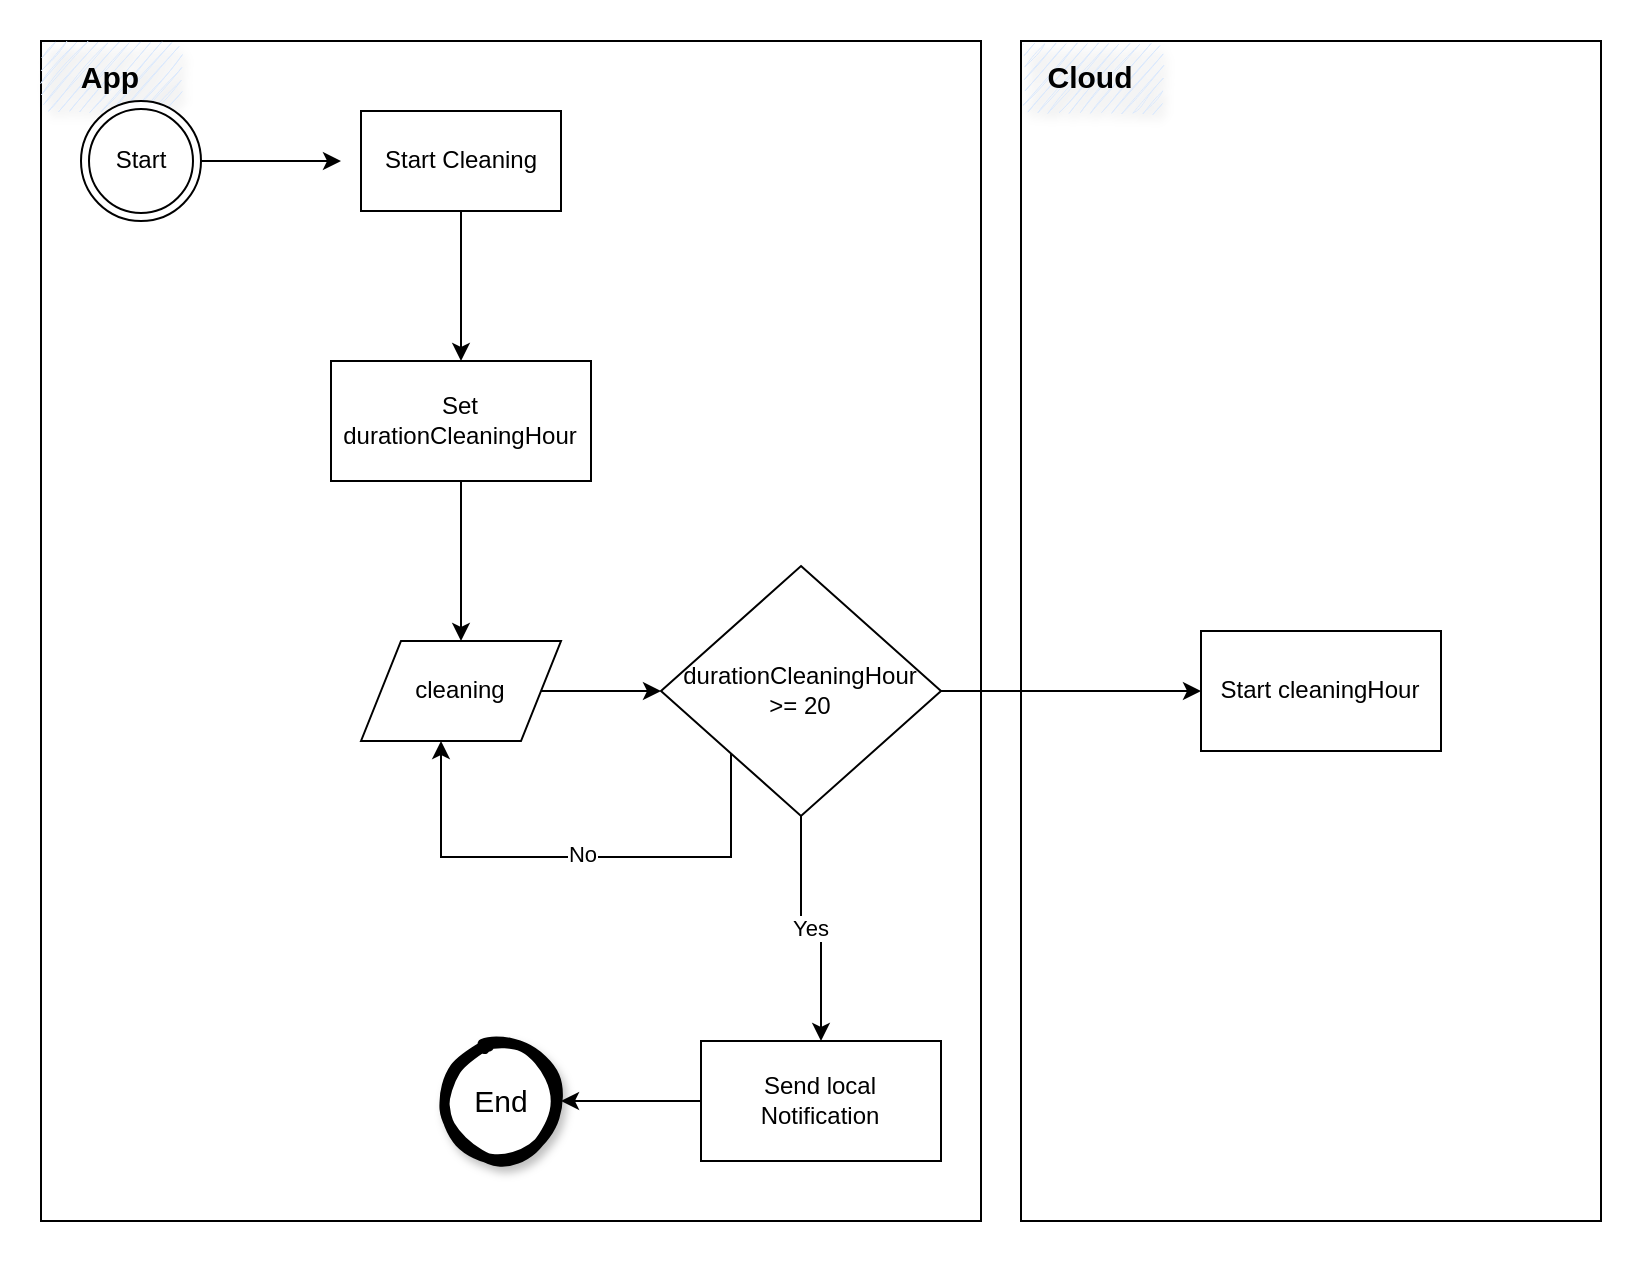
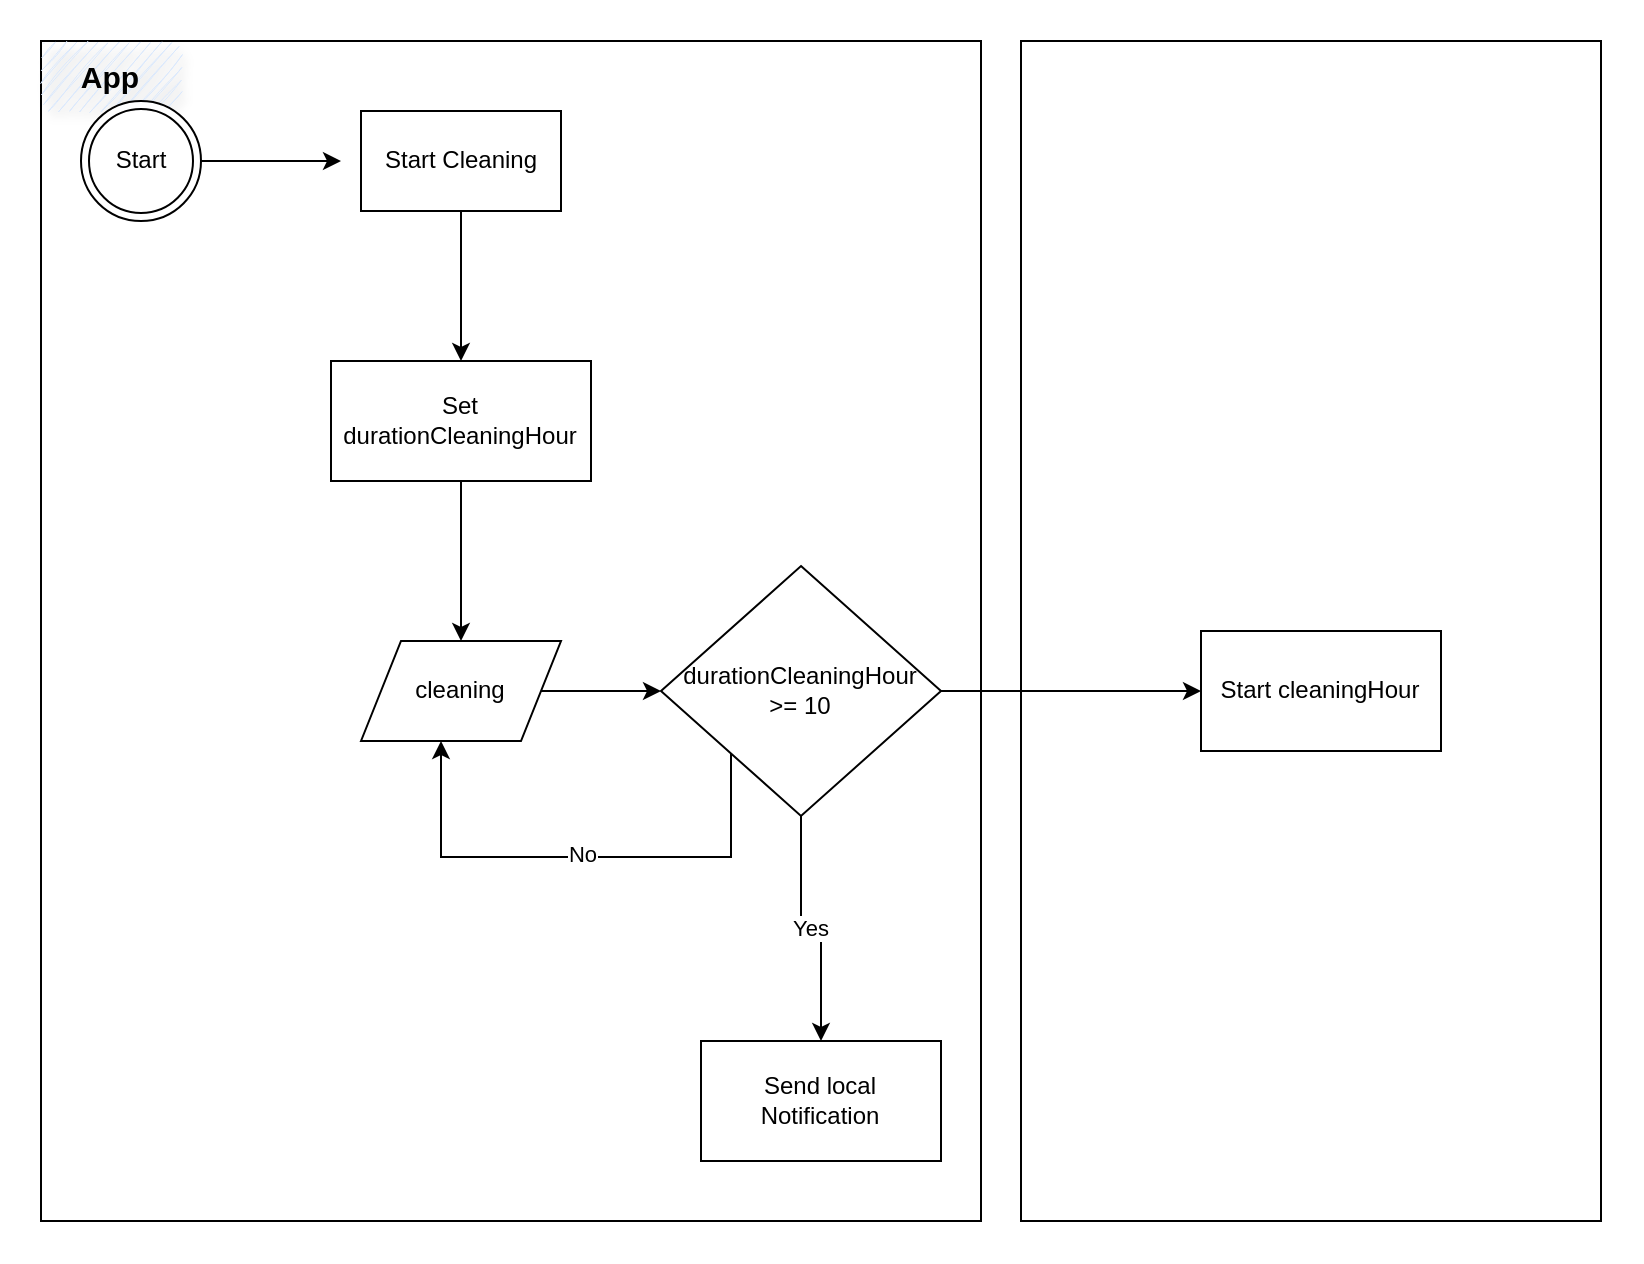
node "Cloud": removed
node "durationCleaningHour >= 20": label "durationCleaningHour >= 20" -> "durationCleaningHour >= 10"
node "End": removed
edge "Send local Notification" -> "End": removed
